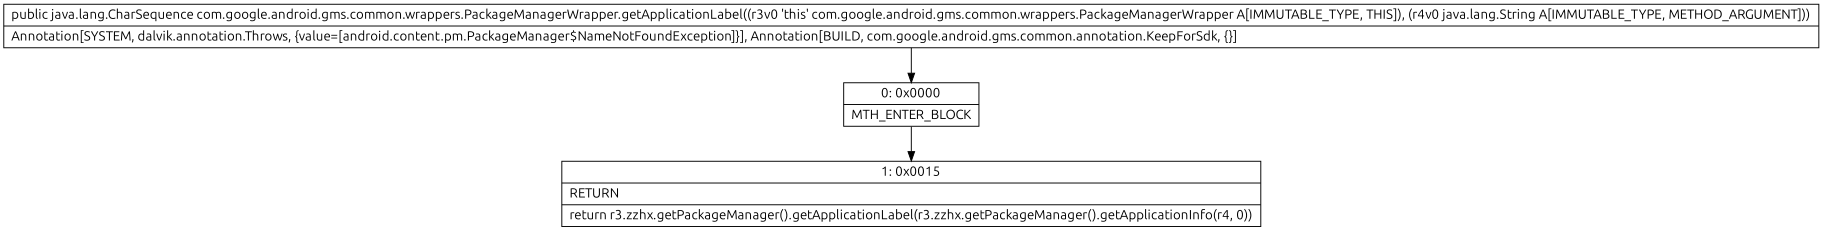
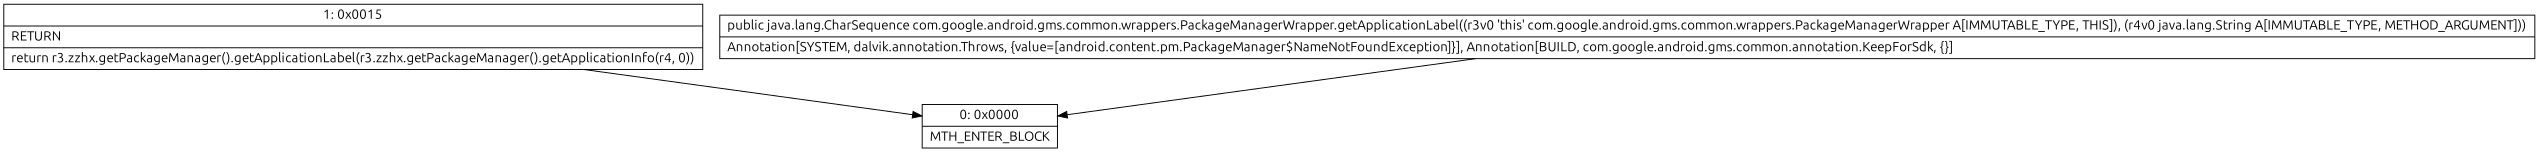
edge "0: 0x0000" -> "1: 0x0015": reversed
